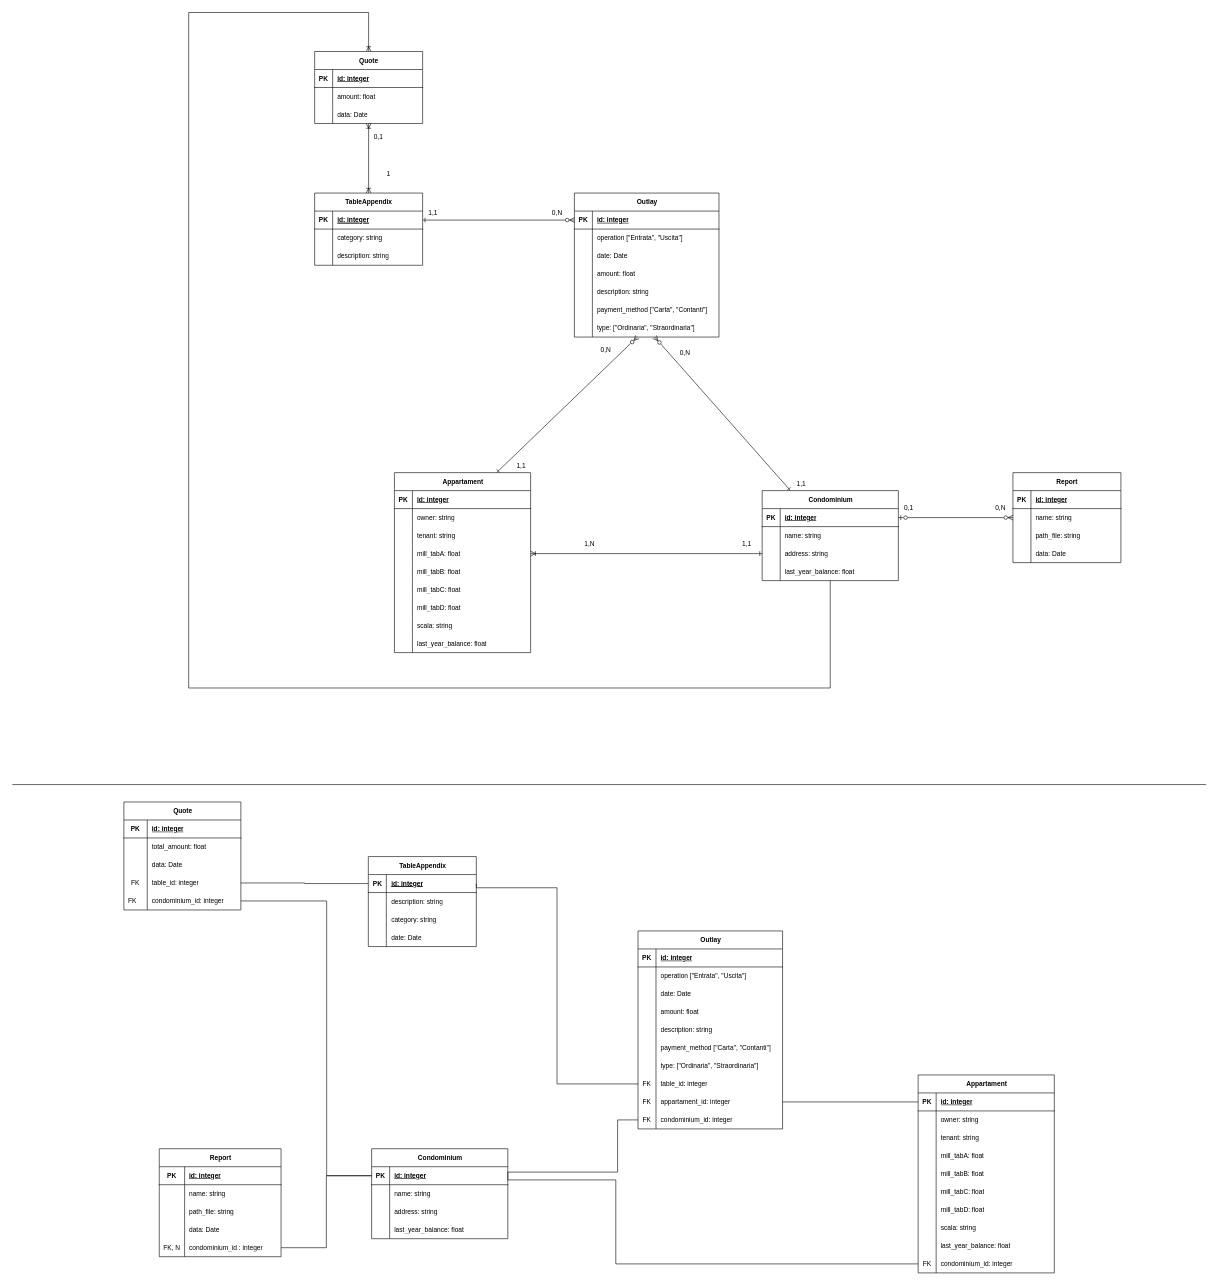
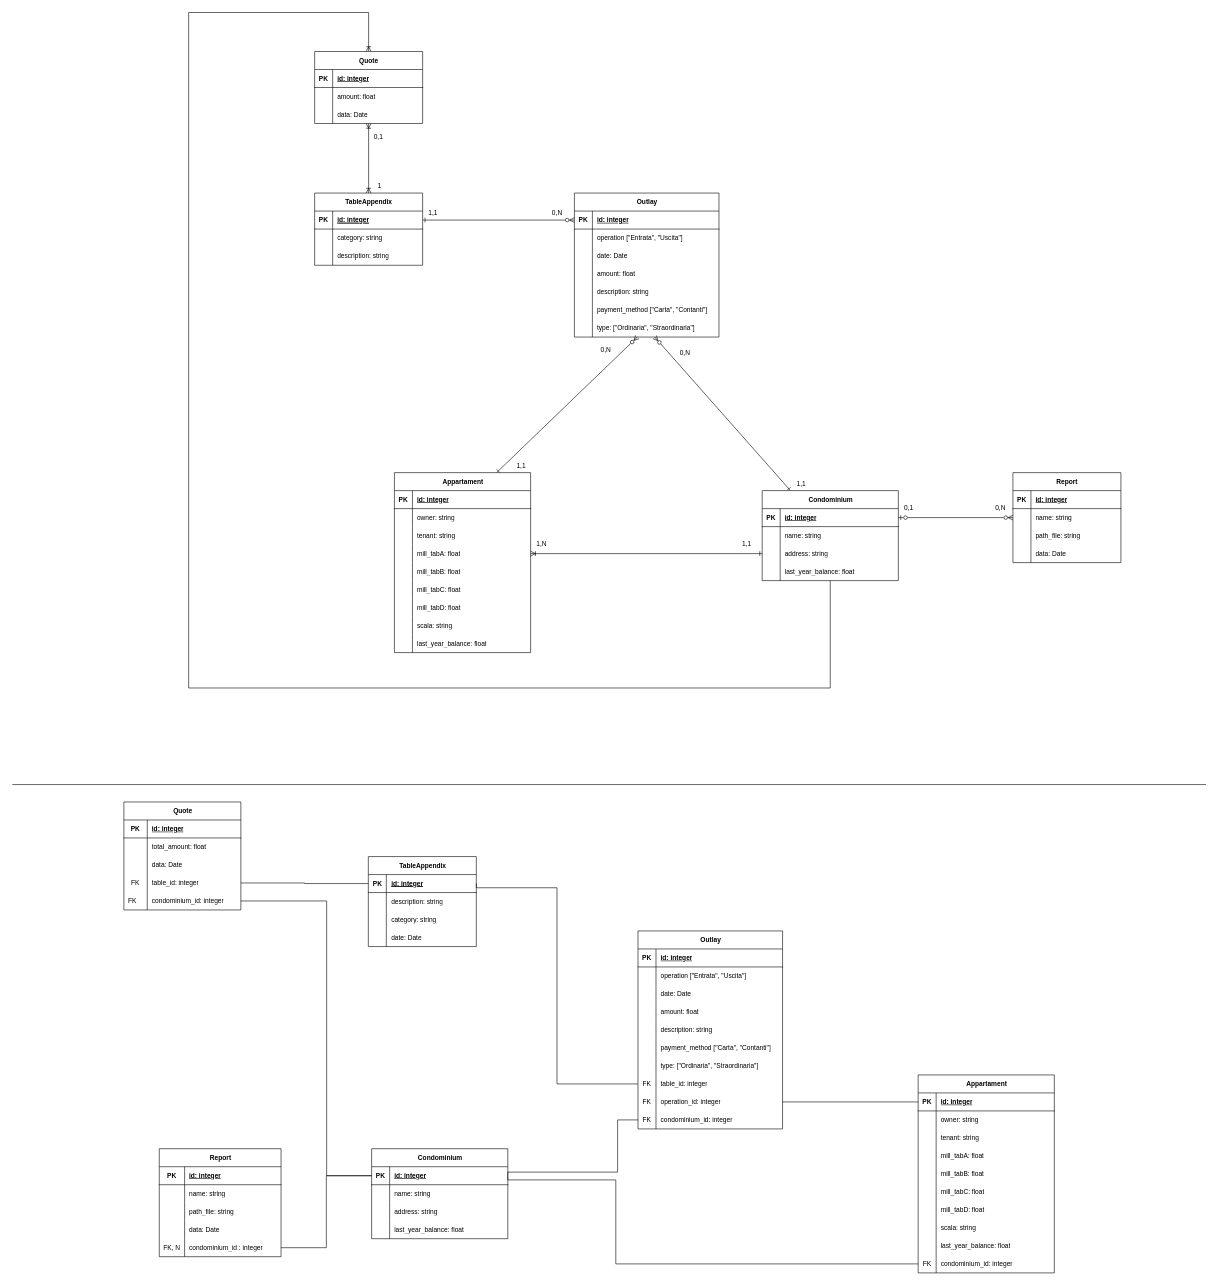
node "1": moved (388, 173) -> (379, 185)
node "1,N": moved (589, 543) -> (541, 543)
node "appartament_id: integer": label "appartament_id: integer" -> "operation_id: integer"
